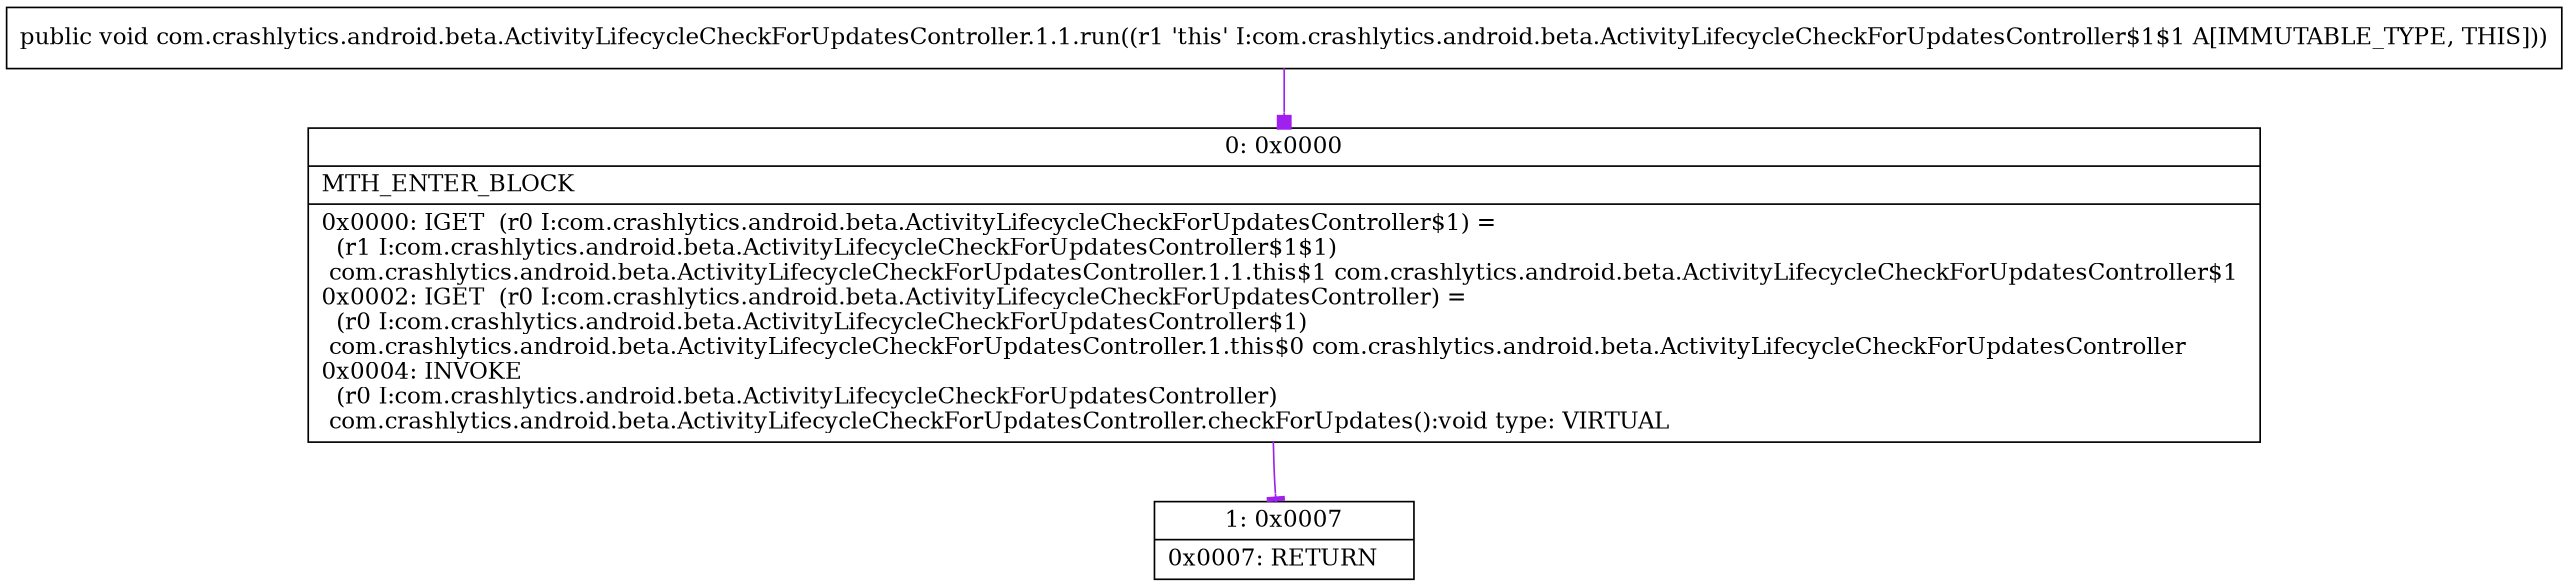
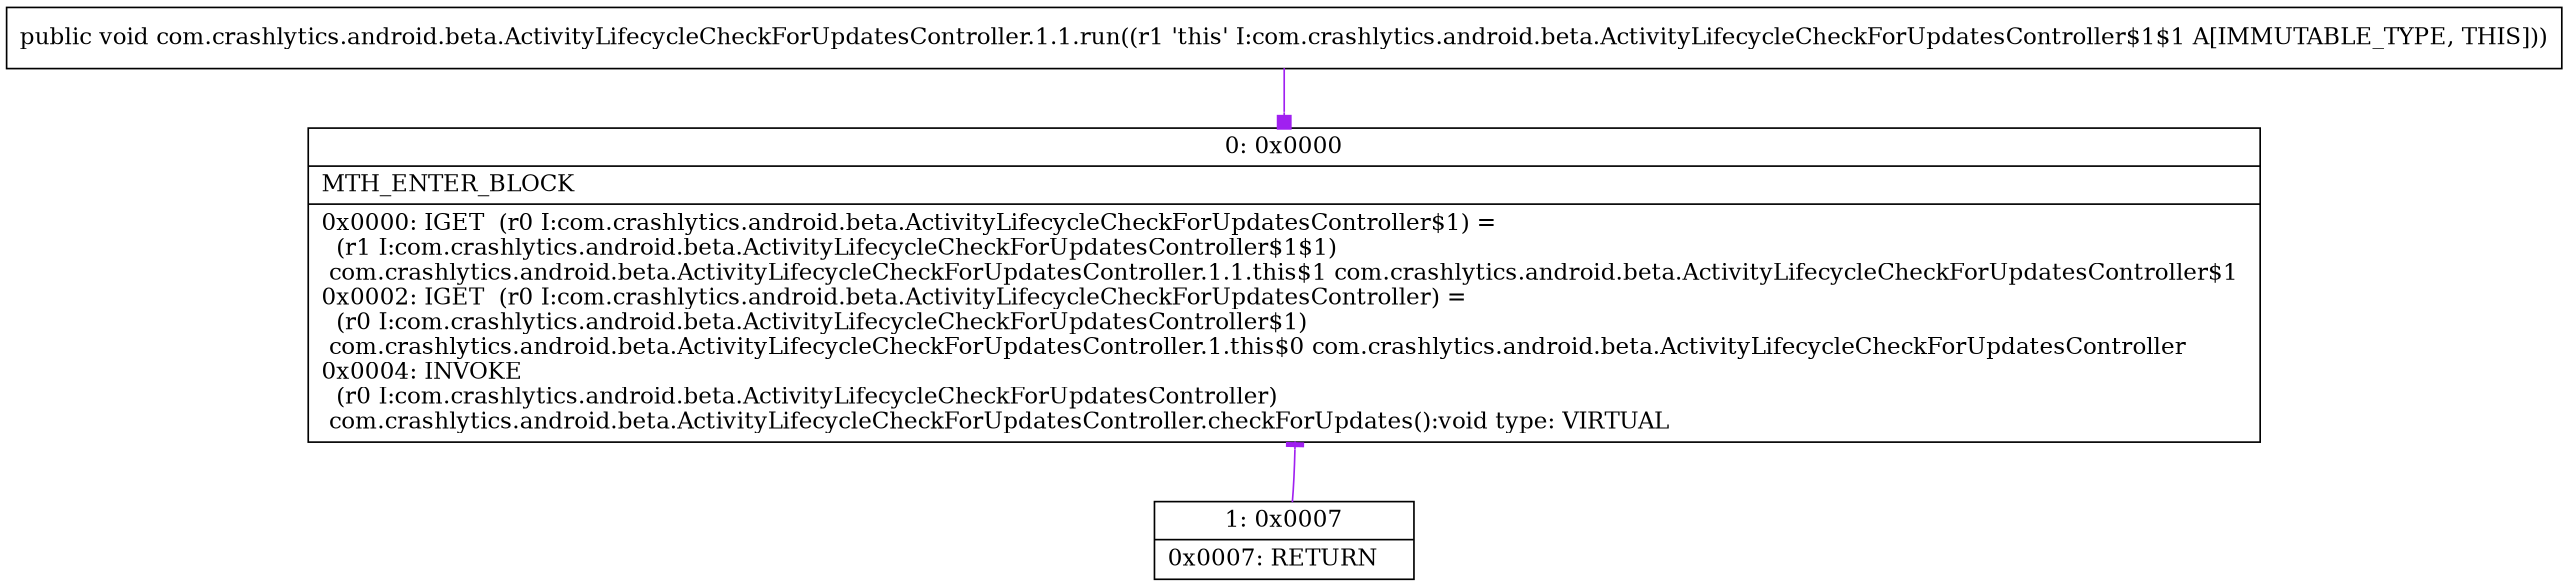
edge "0: 0x0000" -> "1: 0x0007": reversed
